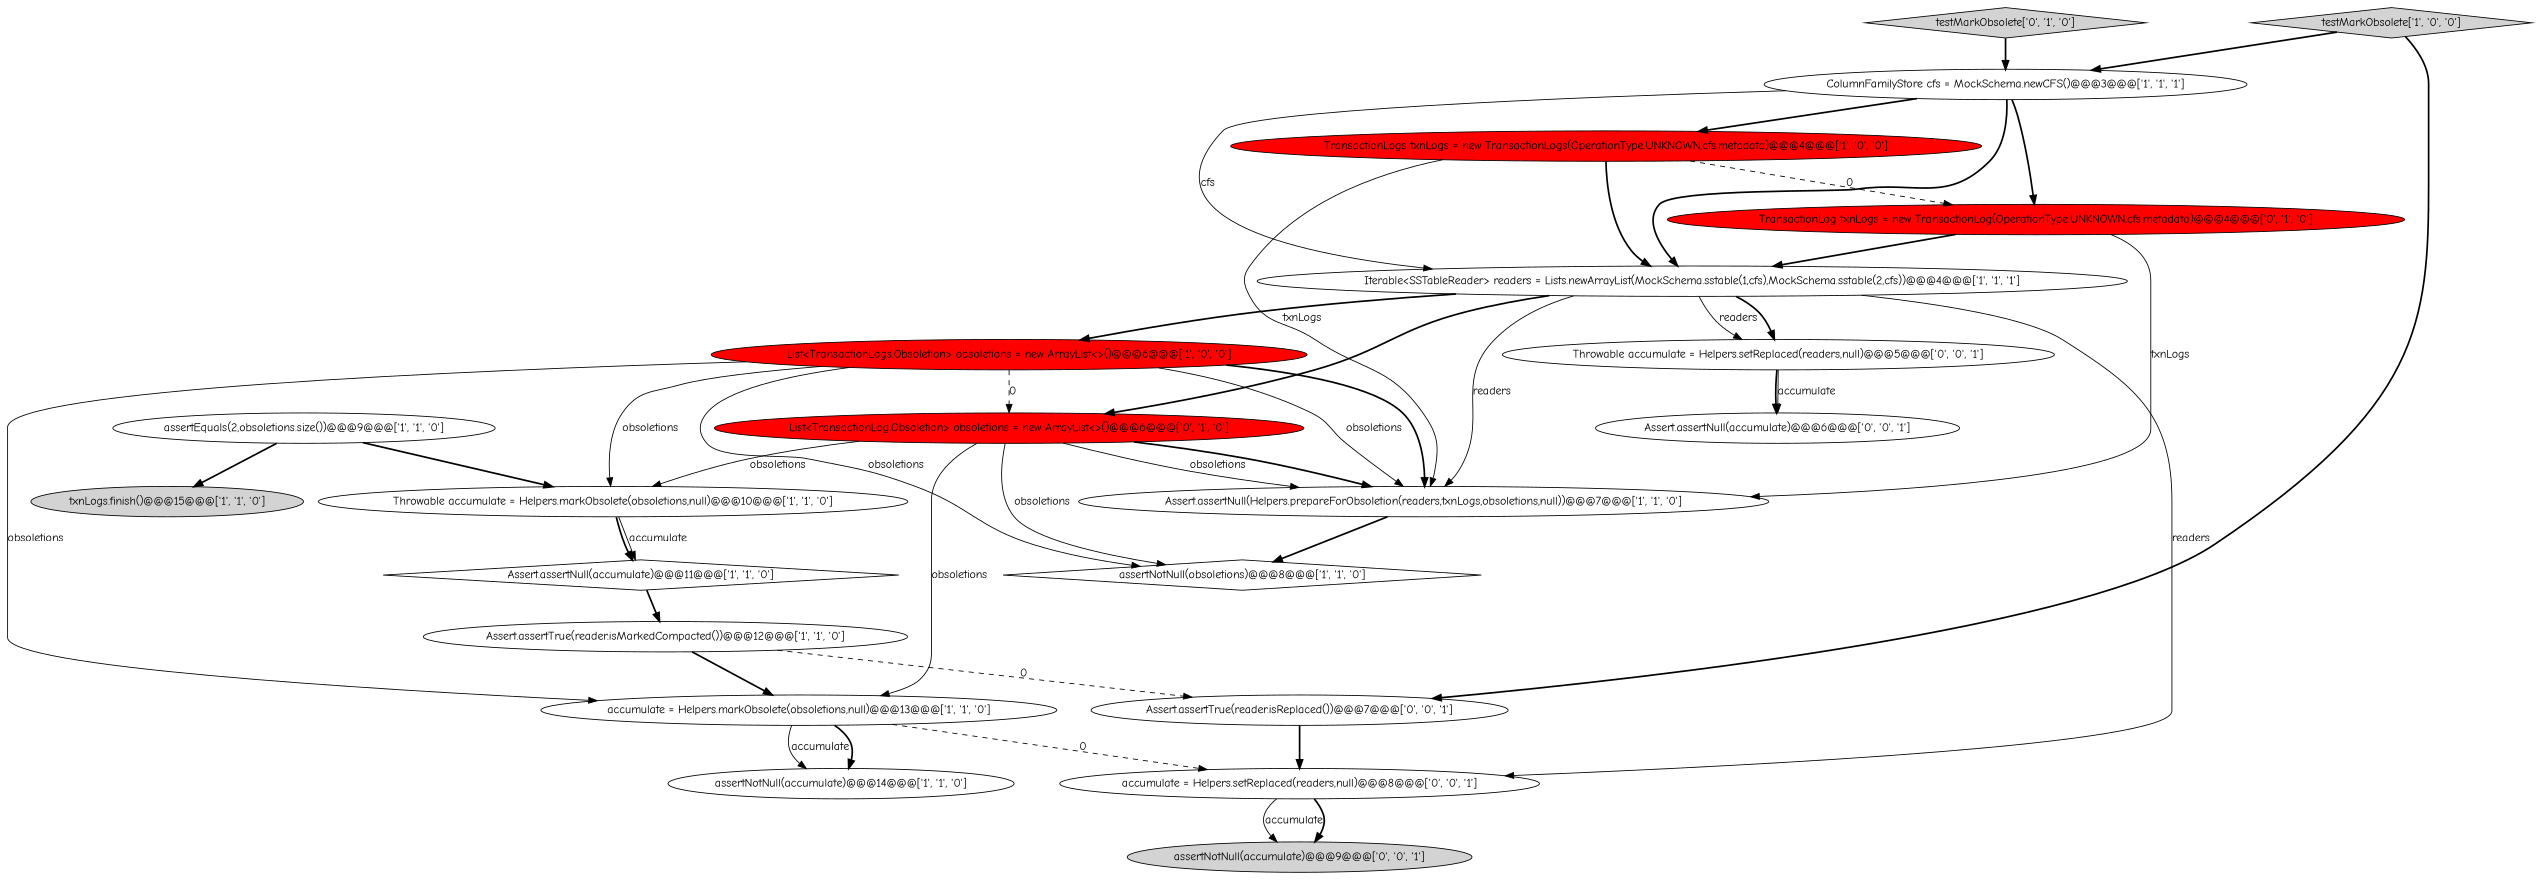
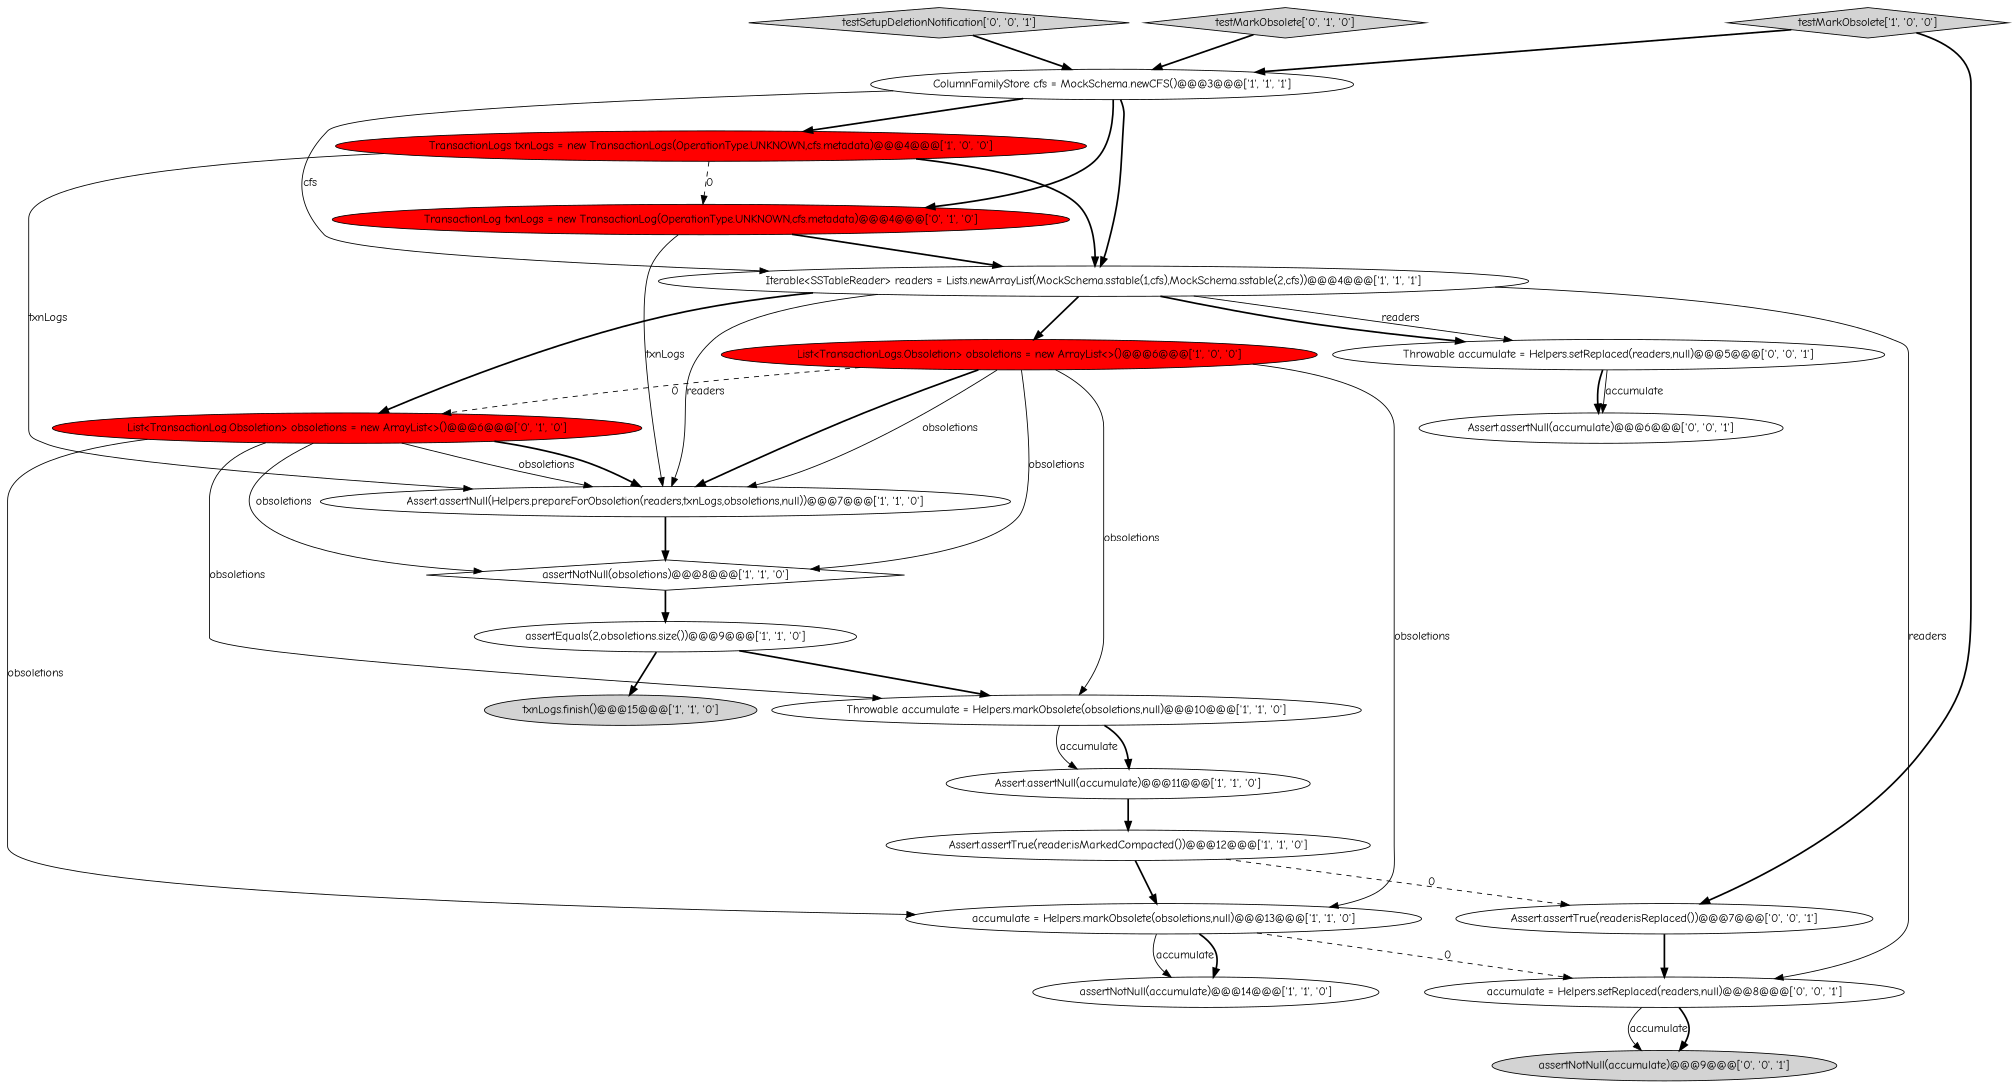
node "testSetupDeletionNotification['0', '0', '1']": added
node "Assert.assertNull(accumulate)@@@11@@@['1', '1', '0']": shape diamond -> ellipse
edge "assertNotNull(obsoletions)@@@8@@@['1', '1', '0']" -> "assertEquals(2,obsoletions.size())@@@9@@@['1', '1', '0']": added
